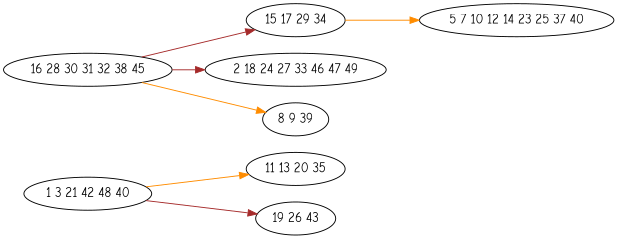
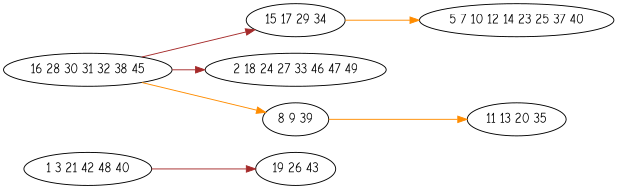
edge "1 3 21 42 48 40" -> "11 13 20 35": now "8 9 39" -> "11 13 20 35"
